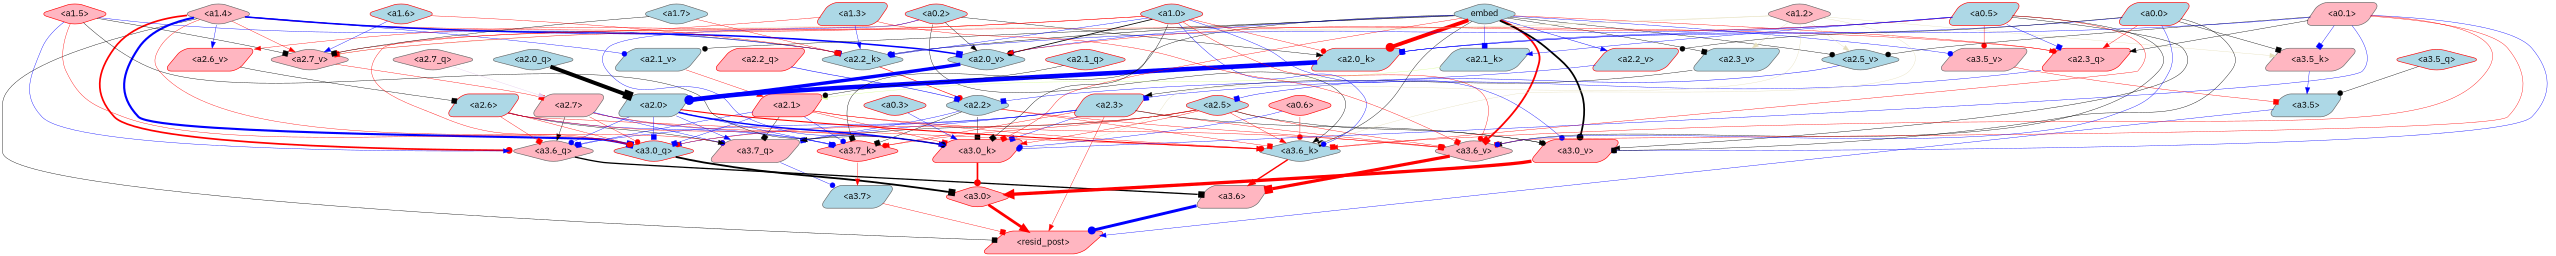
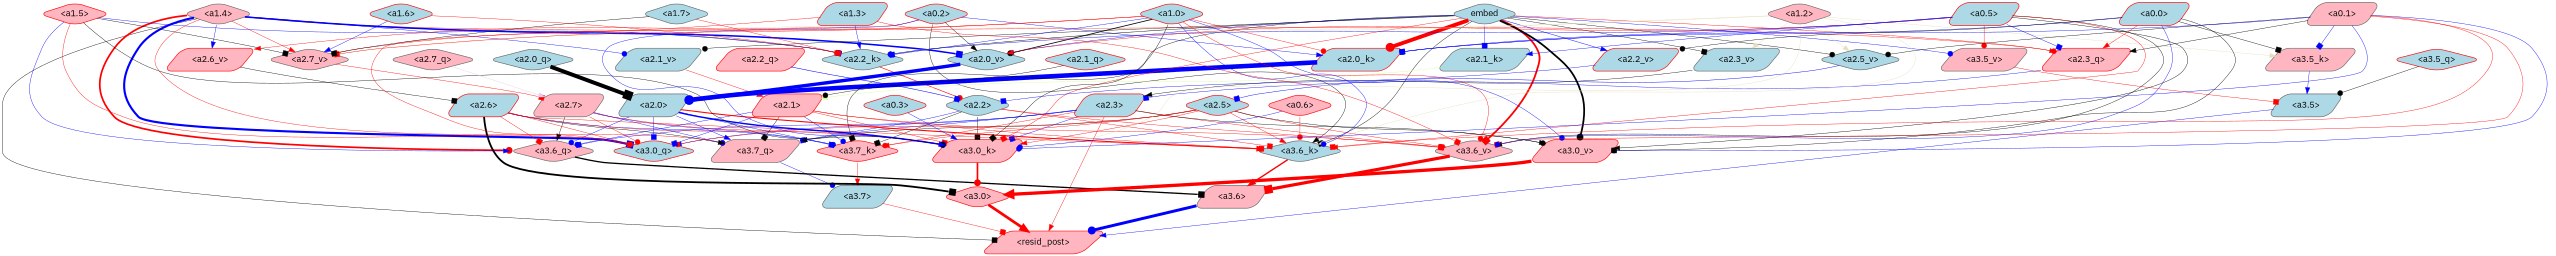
edge "<a0.2>" -> "<a2.0_k>": color black -> blue
edge "<a2.1>" -> "<a3.6_k>": arrowhead dot -> box
edge "<a3.0_q>" -> "<a3.0>": now "<a2.6>" -> "<a3.0>"
